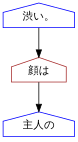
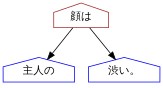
edge "渋い。" -> "顔は": reversed
